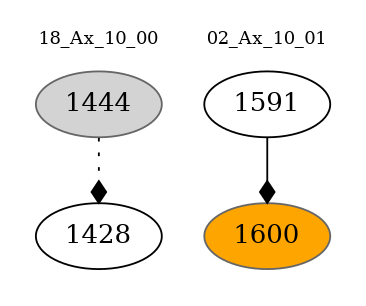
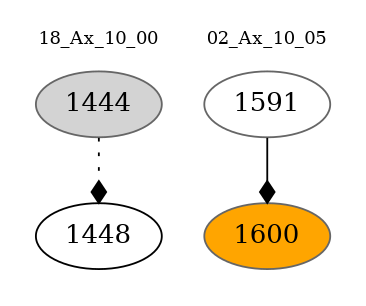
cluster "02_Ax_10_01": label "02_Ax_10_01" -> "02_Ax_10_05"
node "1591": color black -> gray40
node "1428": label "1428" -> "1448"
